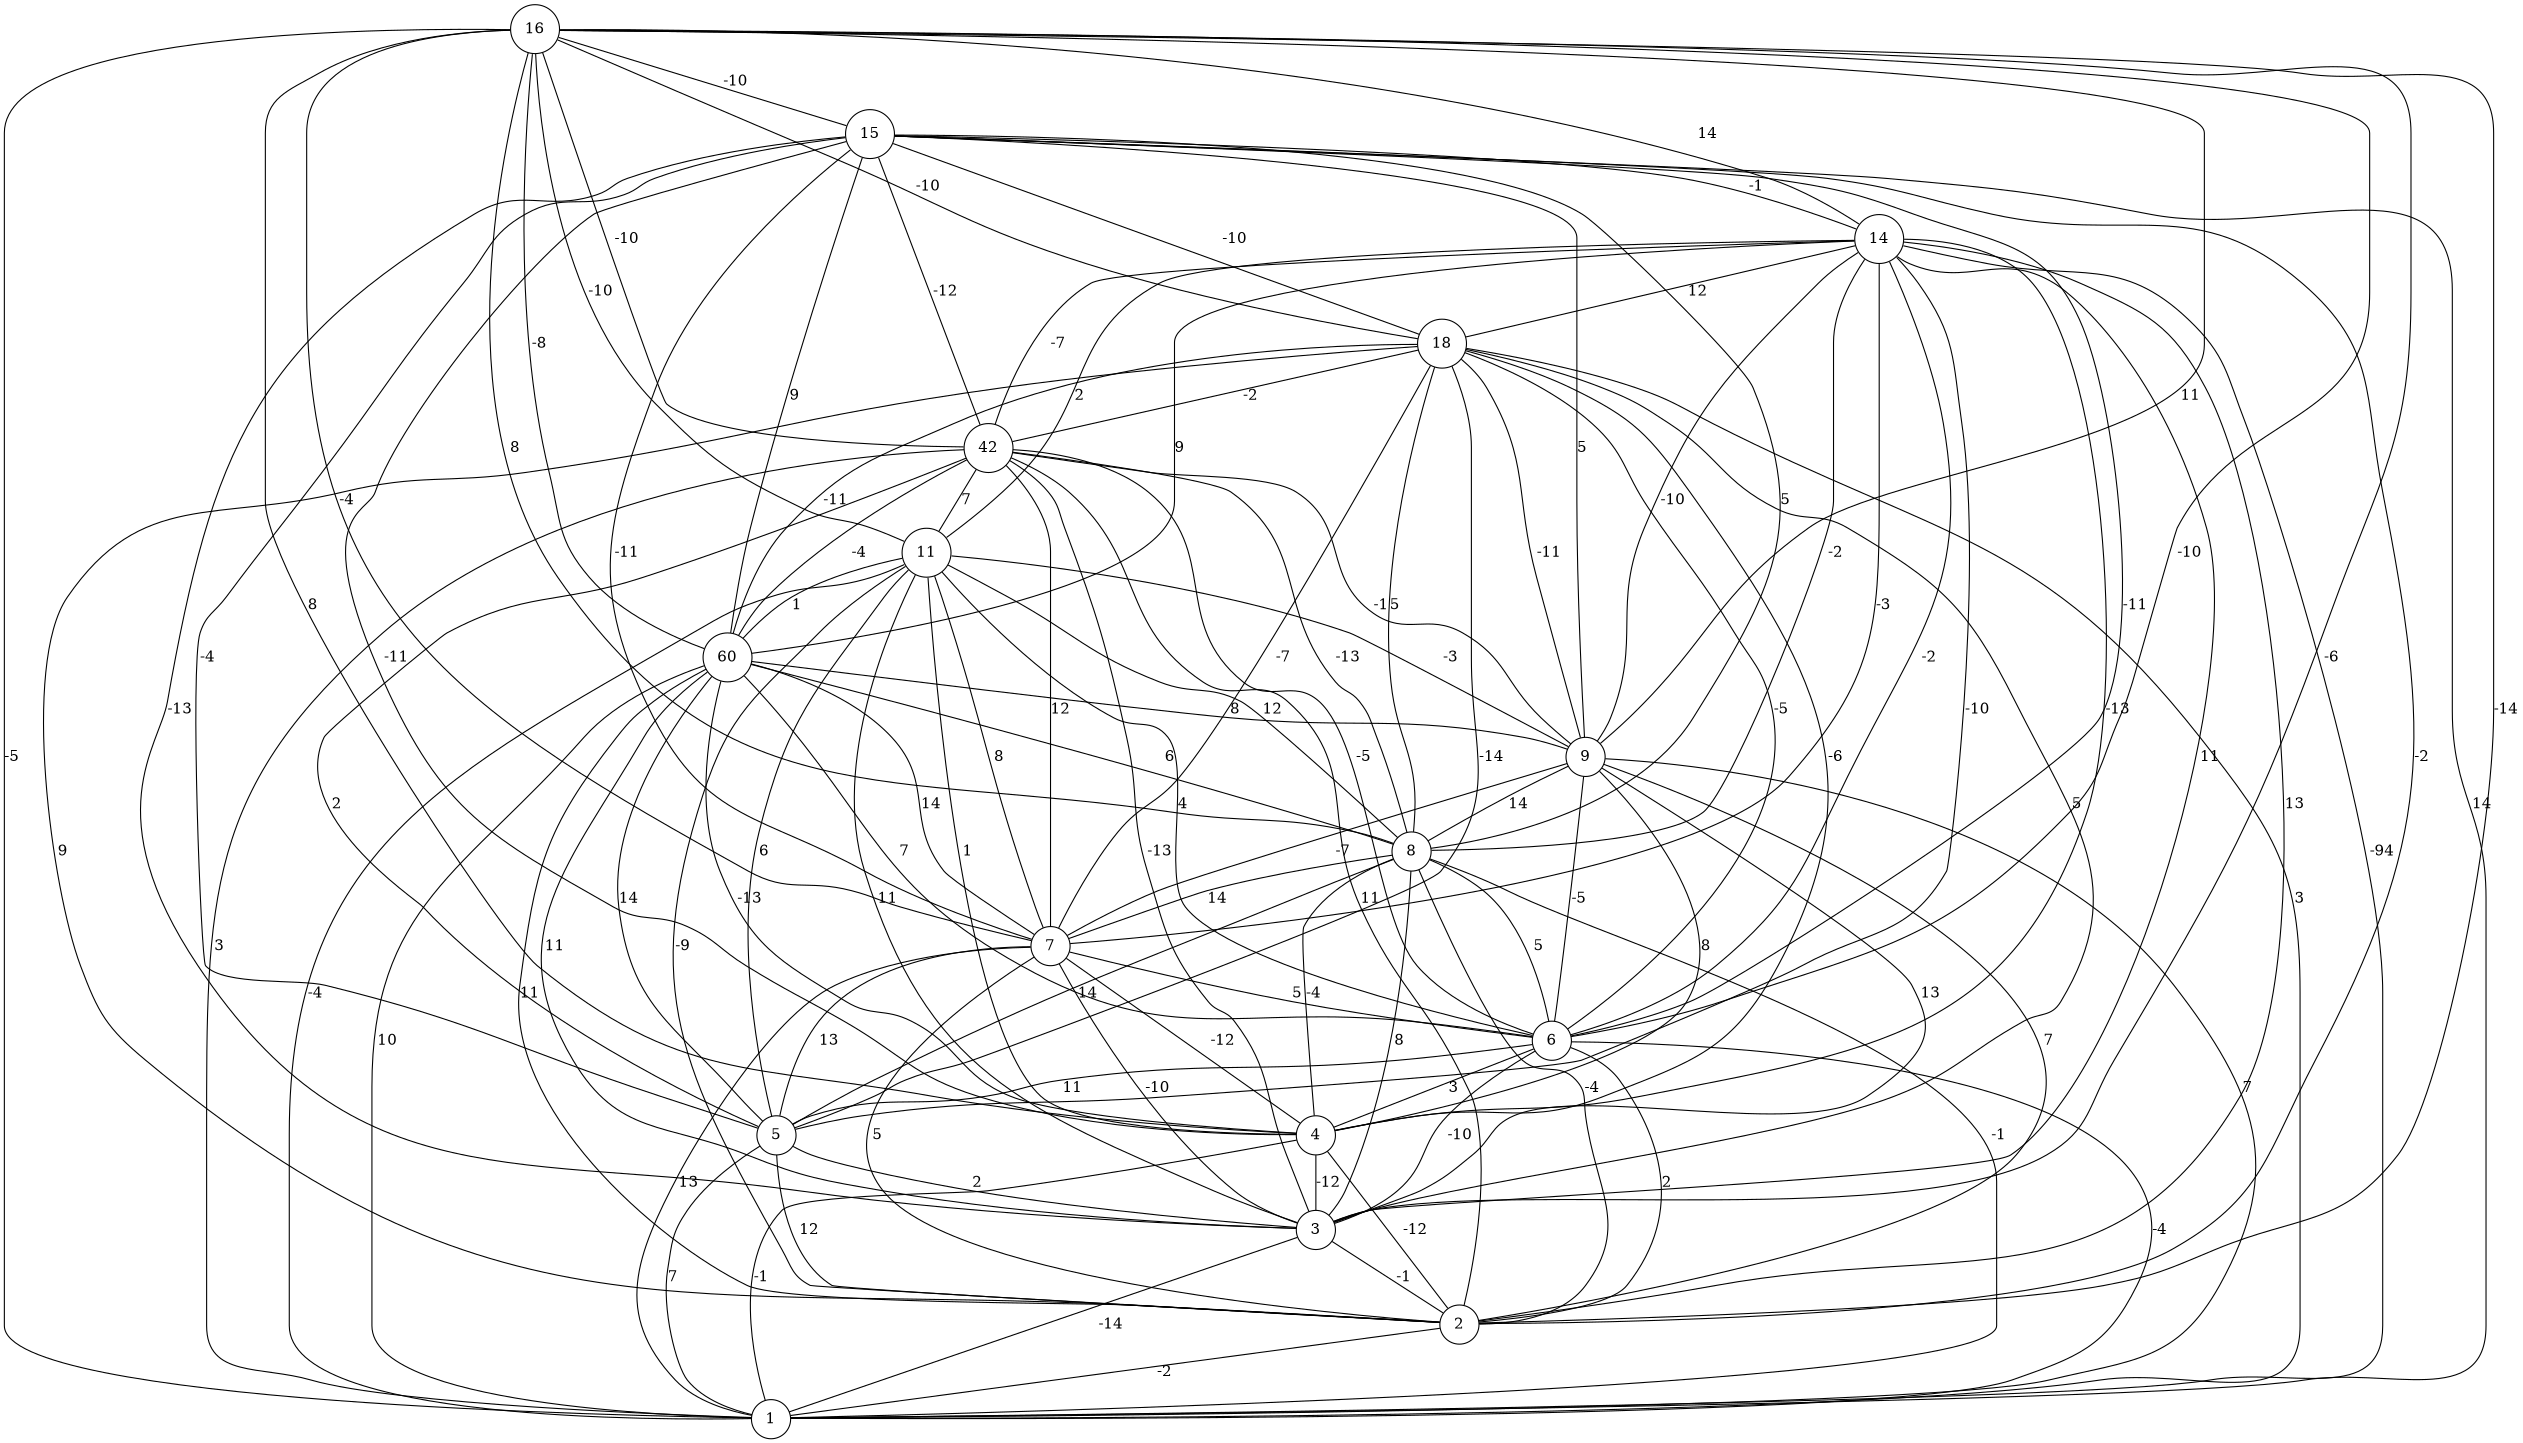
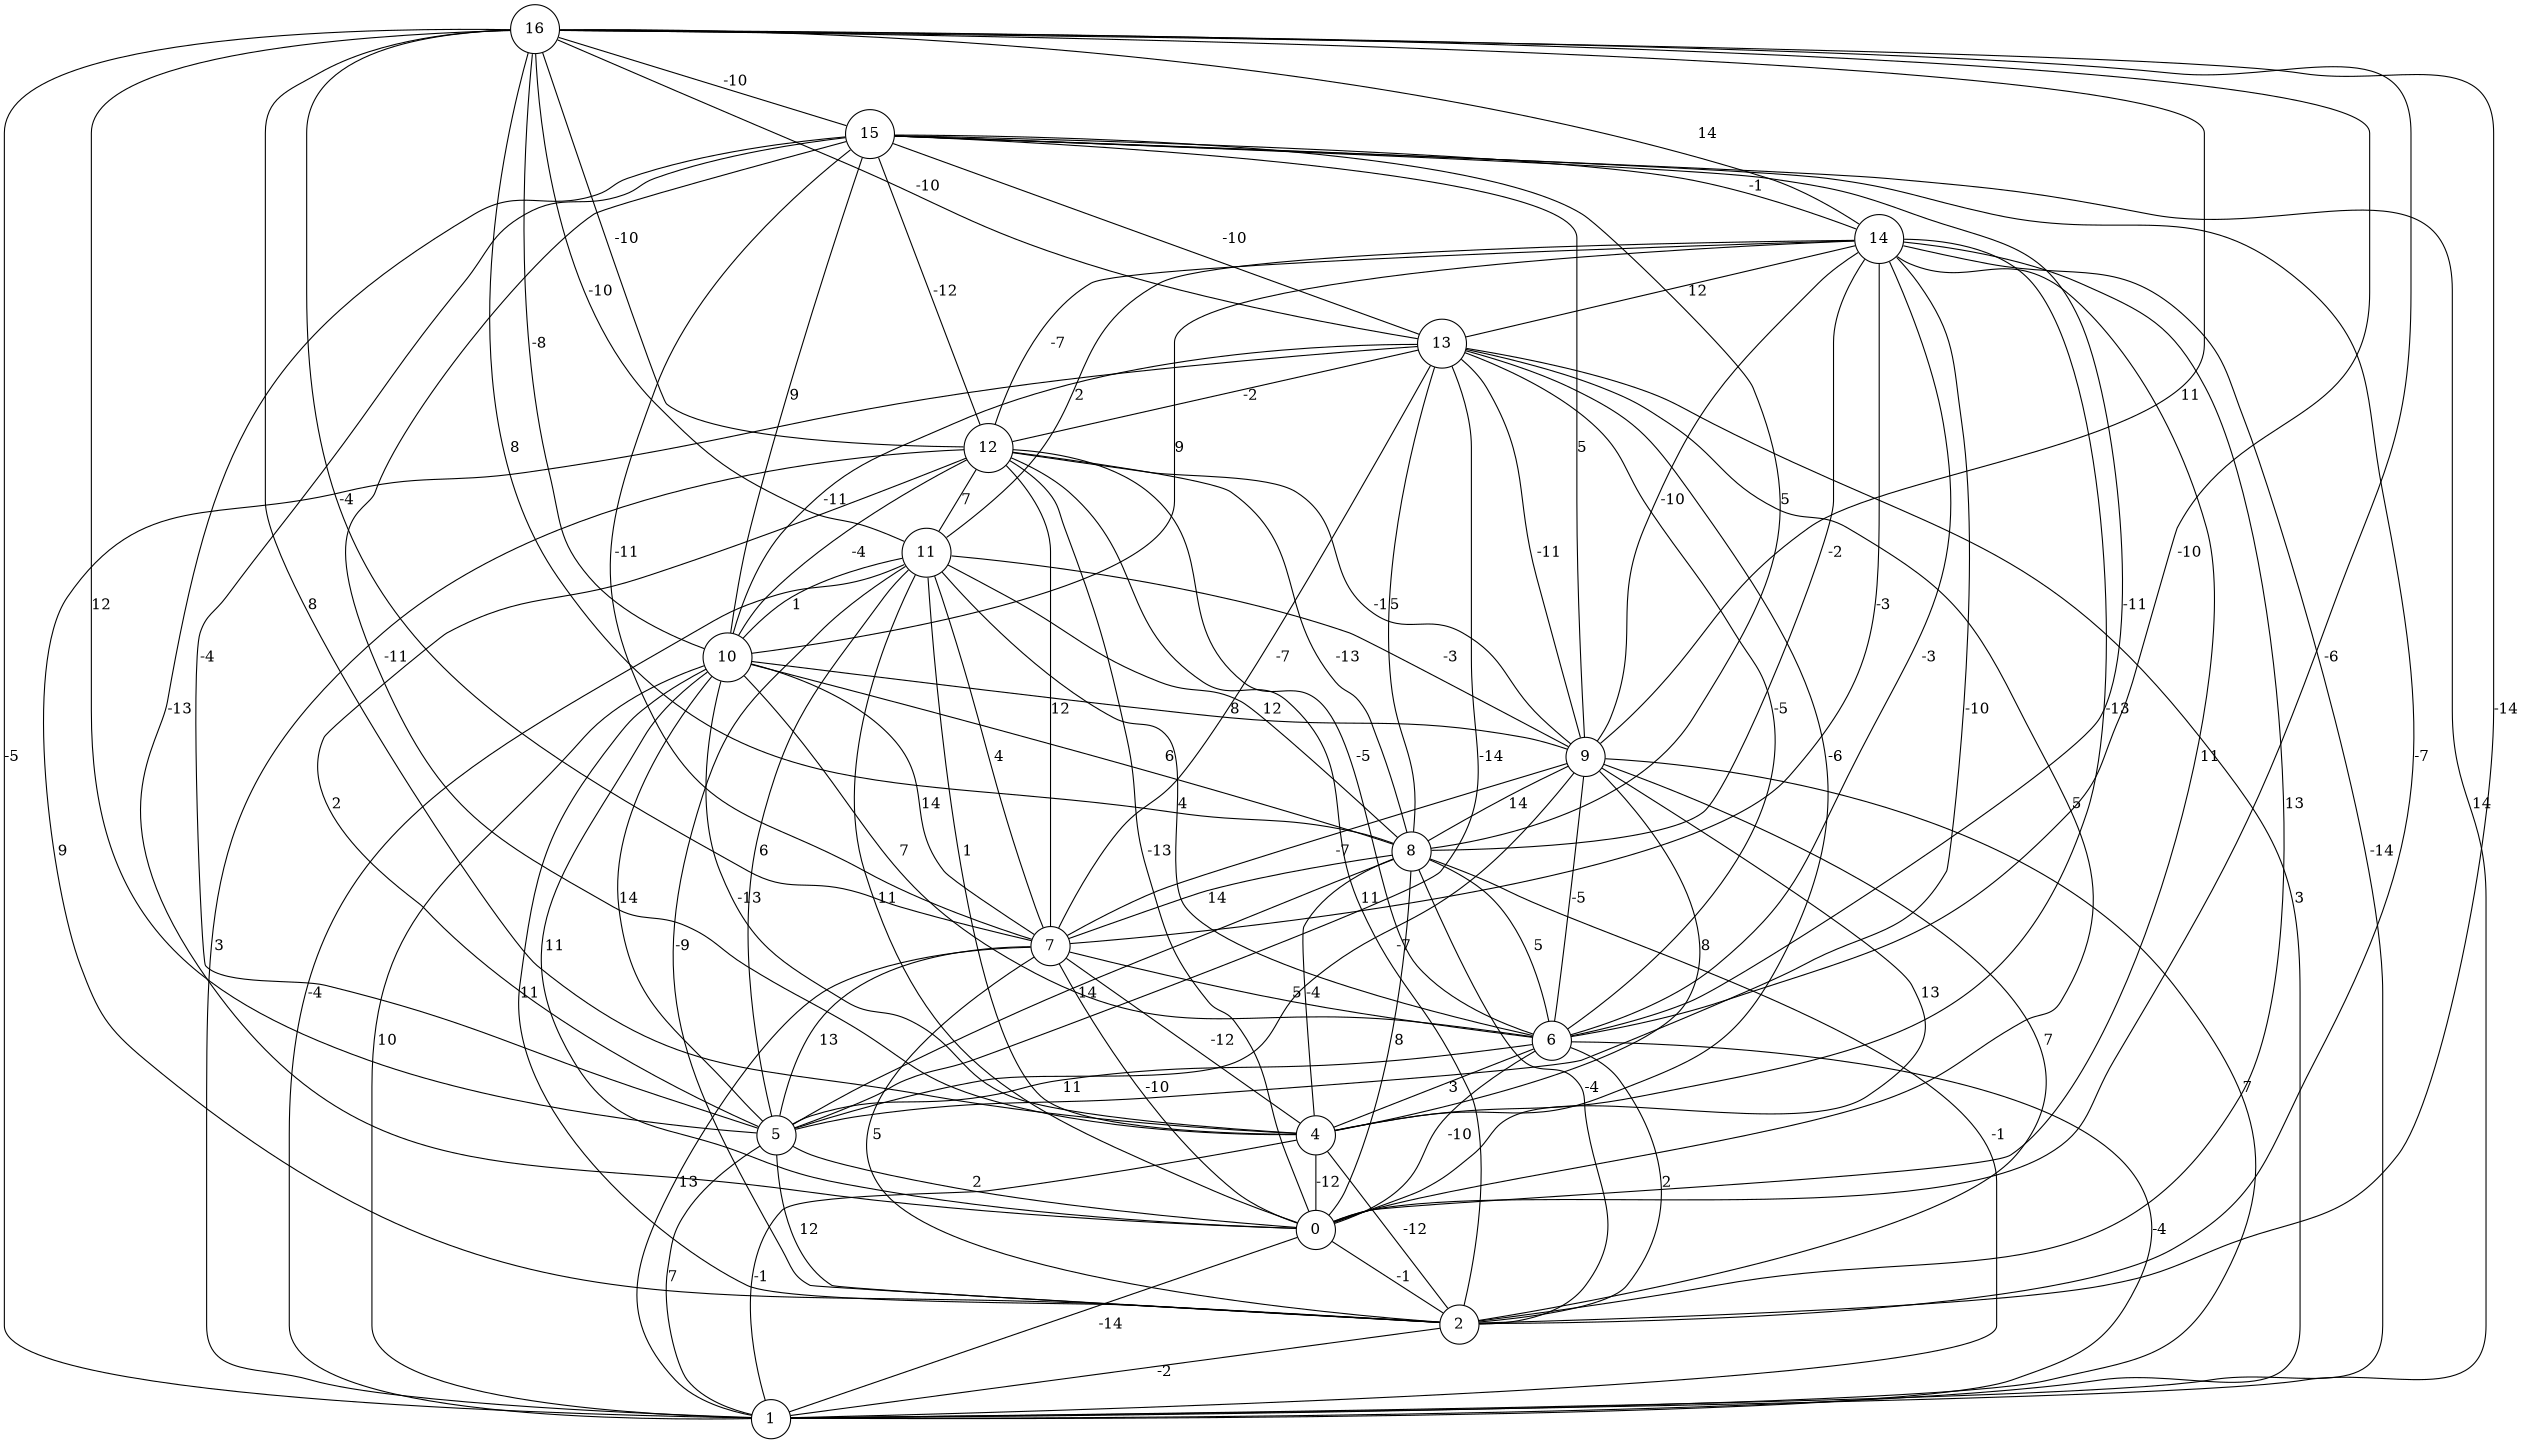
node "18": label "18" -> "13"
node "42": label "42" -> "12"
edge "16" -- "5": added, label "12"
node "60": label "60" -> "10"
edge "14" -- "6": label "-2" -> "-3"
edge "11" -- "7": label "8" -> "4"
edge "15" -- "2": label "-2" -> "-7"
edge "14" -- "1": label "-94" -> "-14"
edge "9" -- "5": added, label "-7"
node "3": label "3" -> "0"
